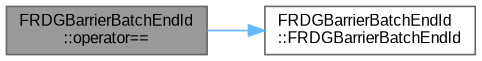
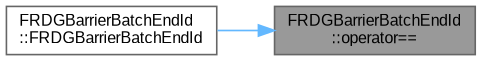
edge "FRDGBarrierBatchEndId ::operator==" -> "FRDGBarrierBatchEndId ::FRDGBarrierBatchEndId": reversed
